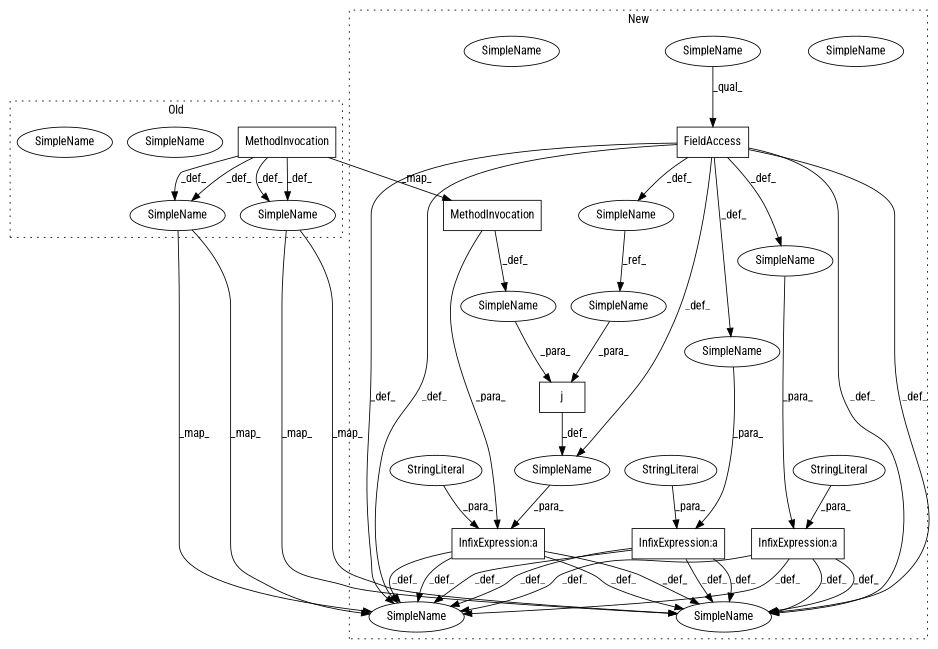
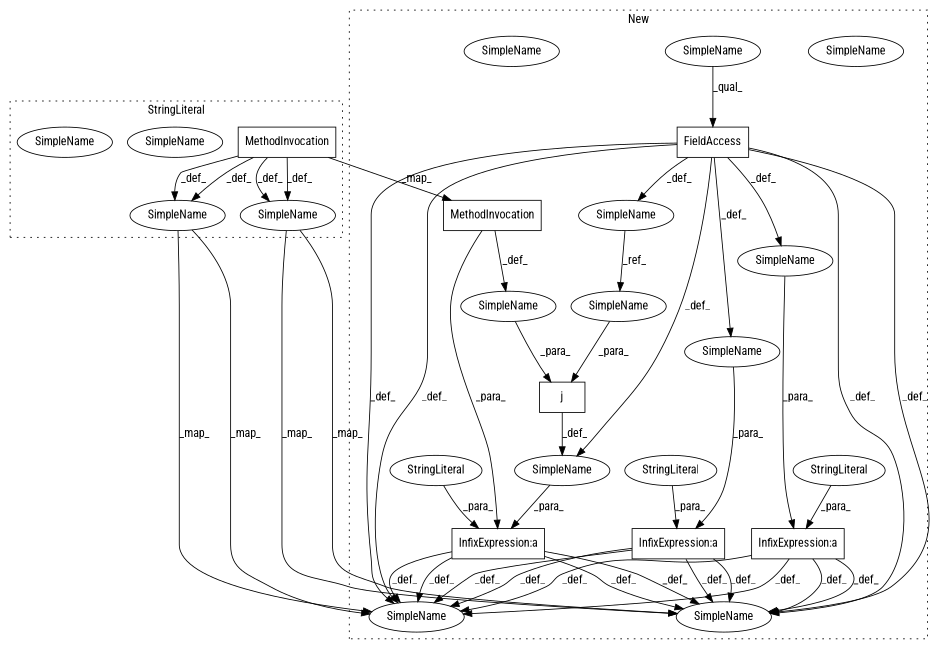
cluster "Old": label "Old" -> "StringLiteral"
